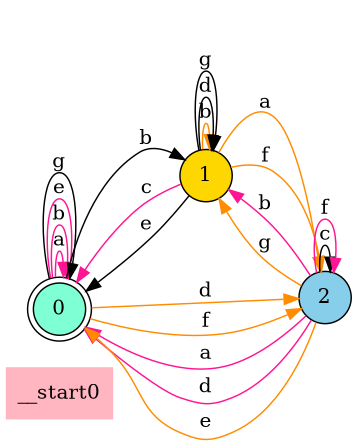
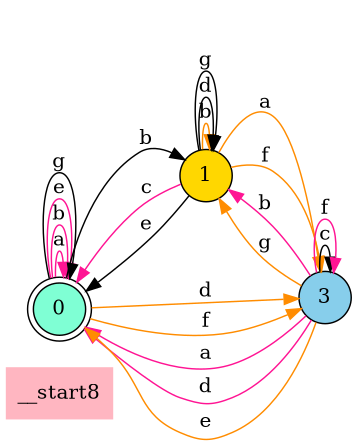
node "2": label "2" -> "3"
node "__start0": label "__start0" -> "__start8"
